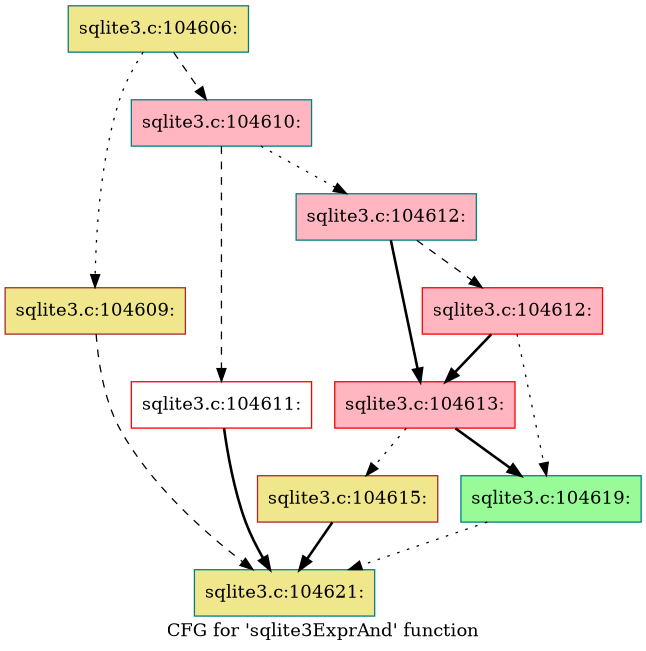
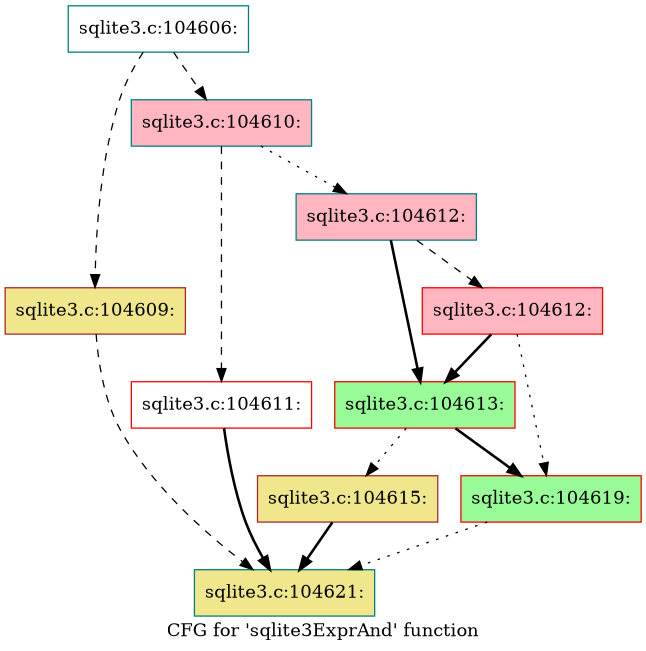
node "sqlite3.c:104606:": fillcolor khaki -> white
edge "sqlite3.c:104606:" -> "sqlite3.c:104609:": style dotted -> dashed
node "sqlite3.c:104613:": fillcolor lightpink -> palegreen
node "sqlite3.c:104619:": color teal -> red
